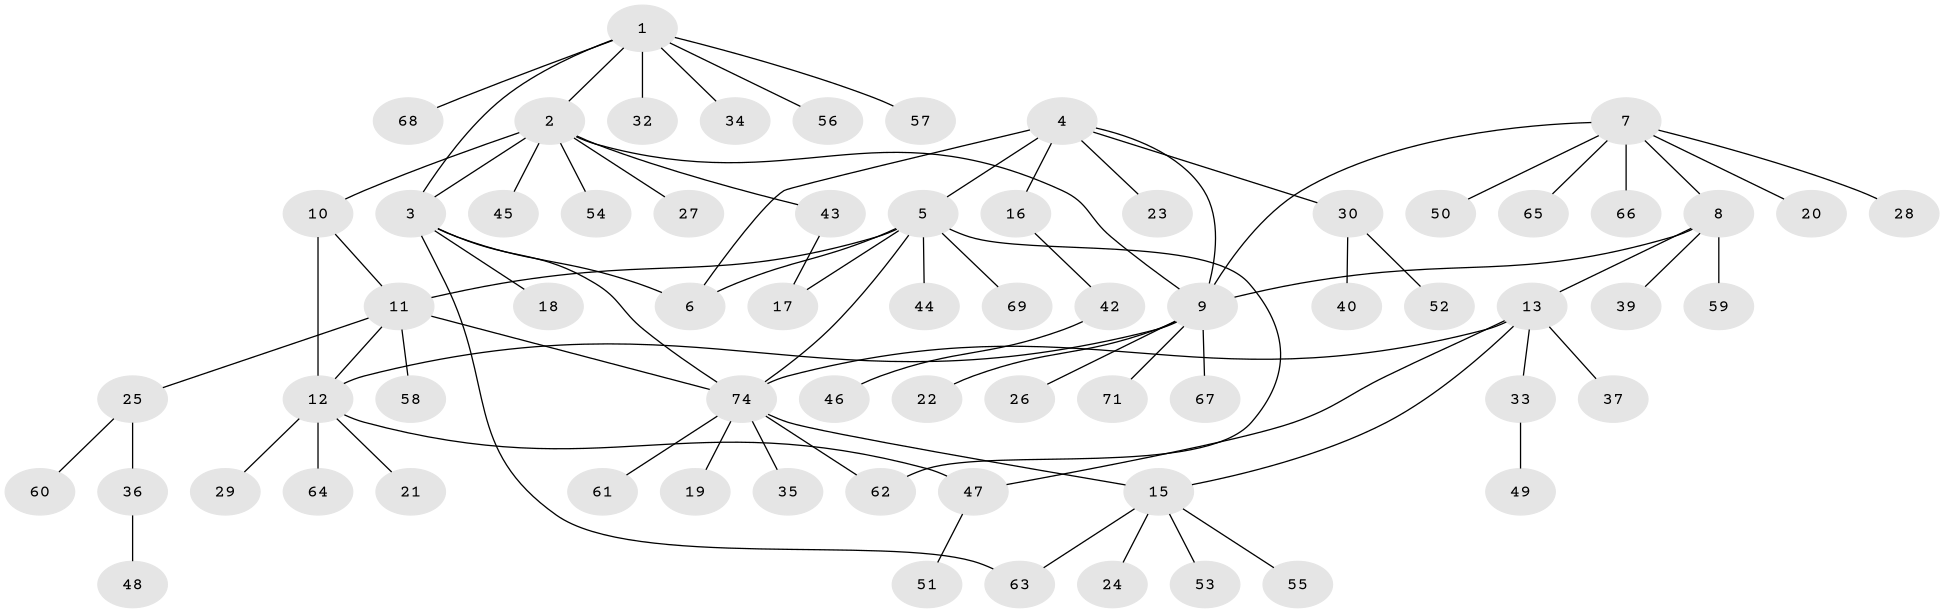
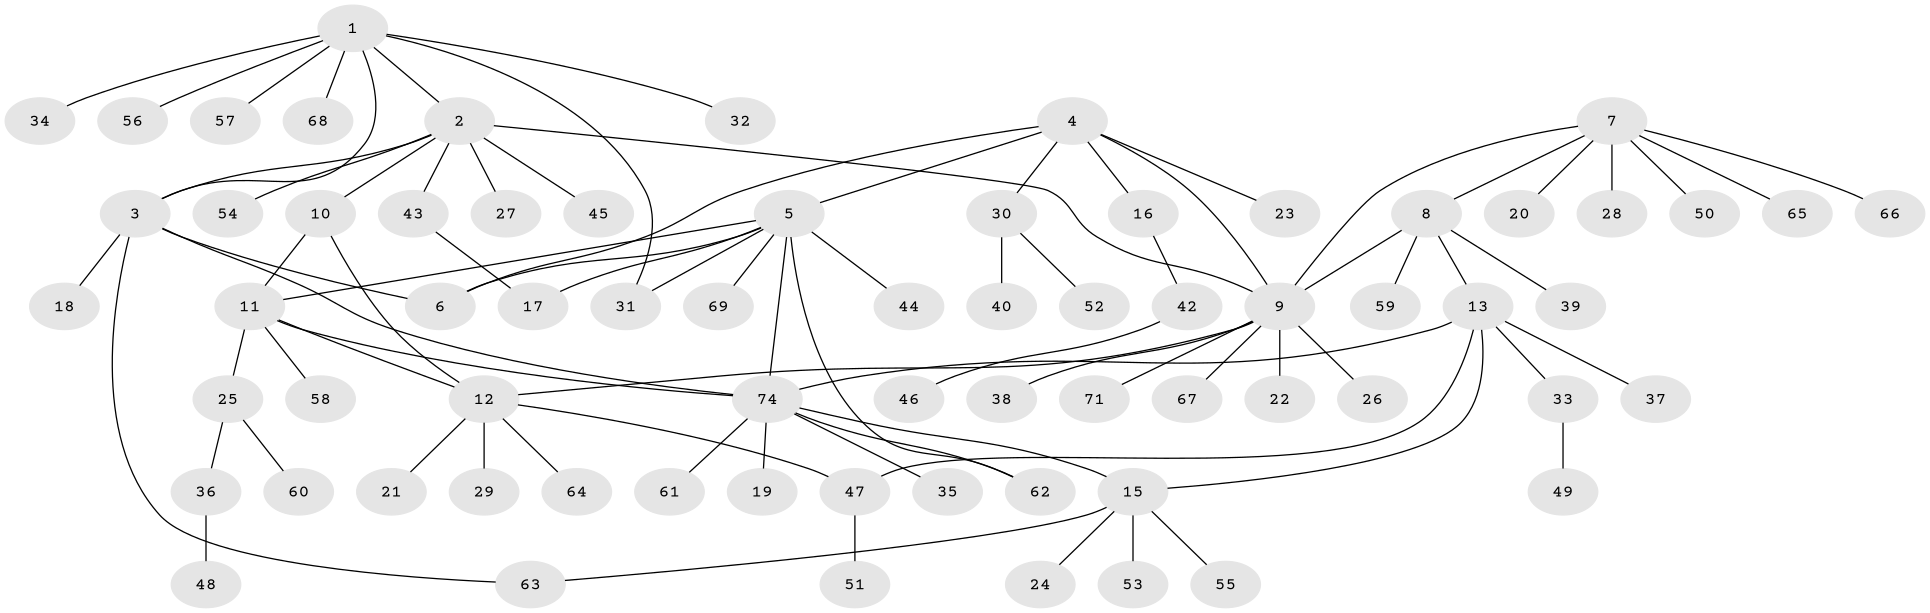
node "31": added
node "38": added
